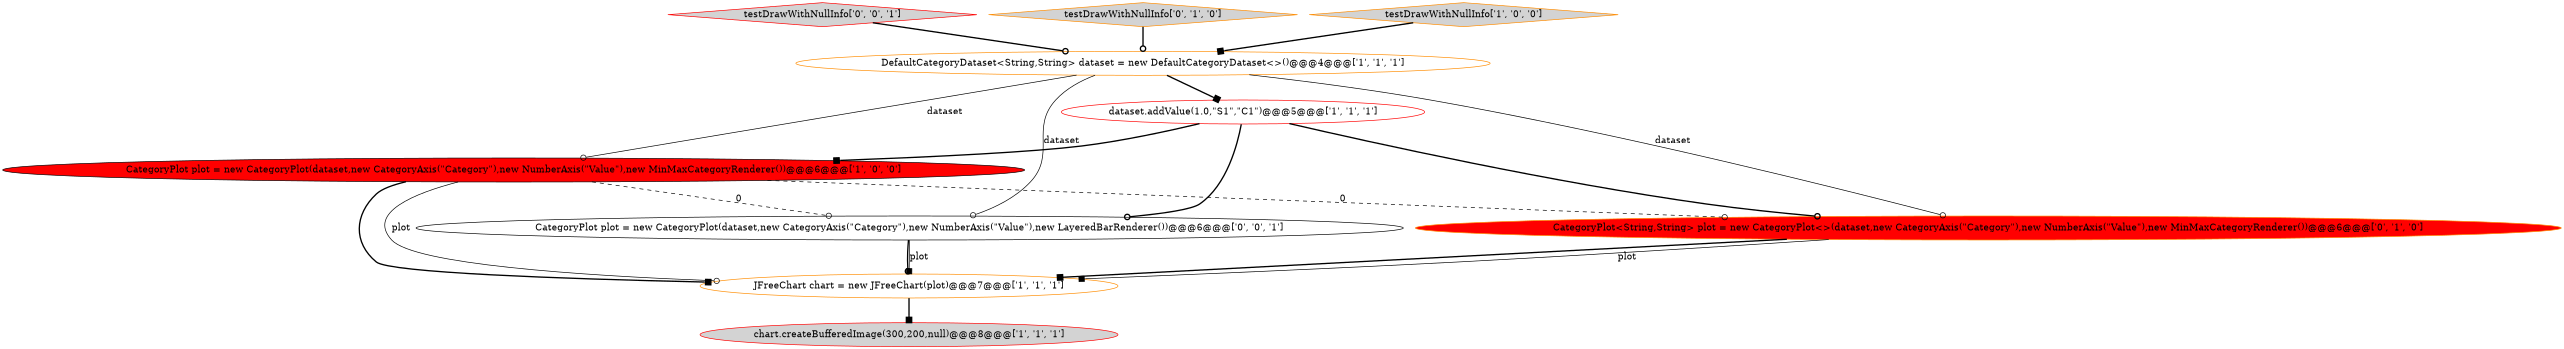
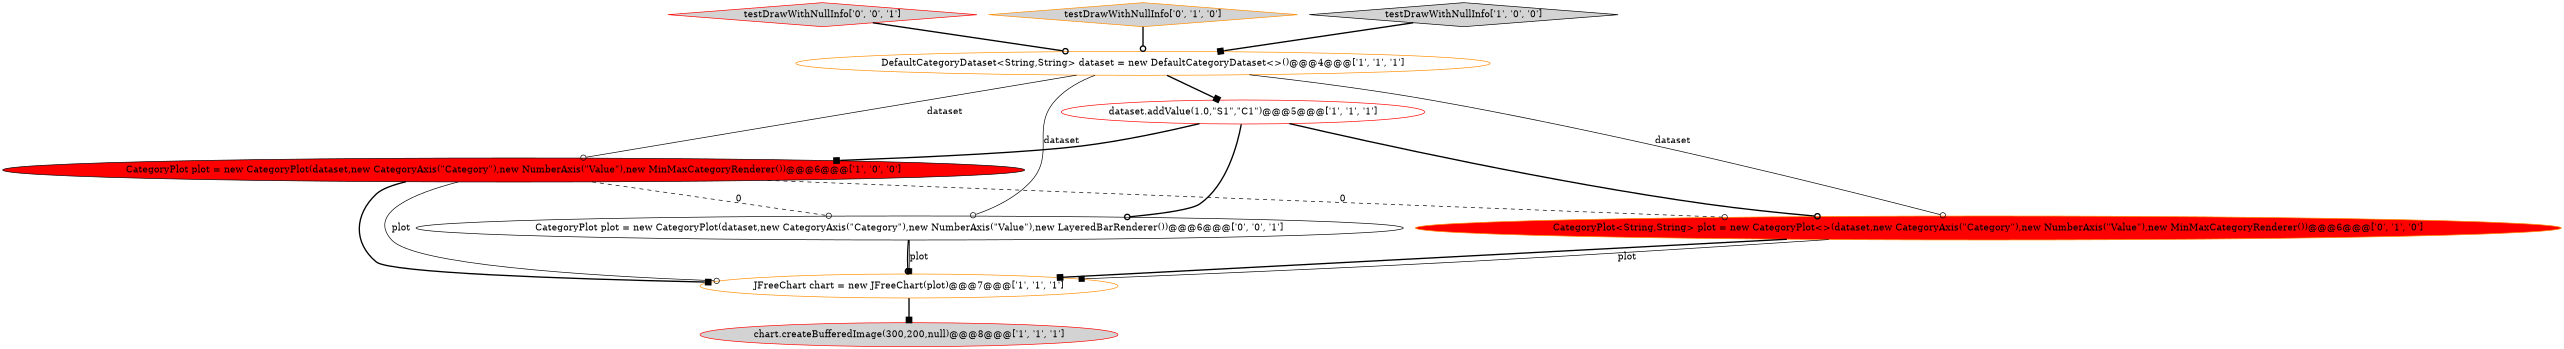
node "testDrawWithNullInfo['1', '0', '0']": color darkorange -> black
